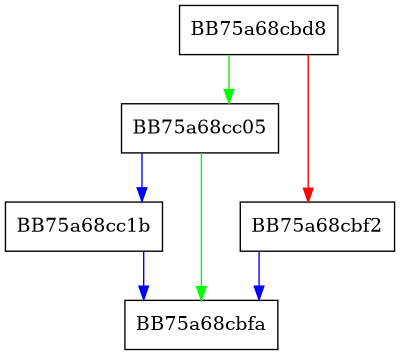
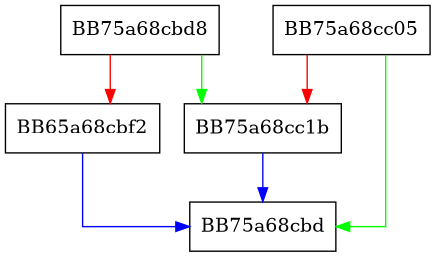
edge "BB75a68cbd8" -> "BB75a68cc05": now "BB75a68cbd8" -> "BB75a68cc1b"
edge "BB75a68cc05" -> "BB75a68cc1b": color blue -> red
node "BB75a68cbf2": label "BB75a68cbf2" -> "BB65a68cbf2"
node "BB75a68cbfa": label "BB75a68cbfa" -> "BB75a68cbd"
